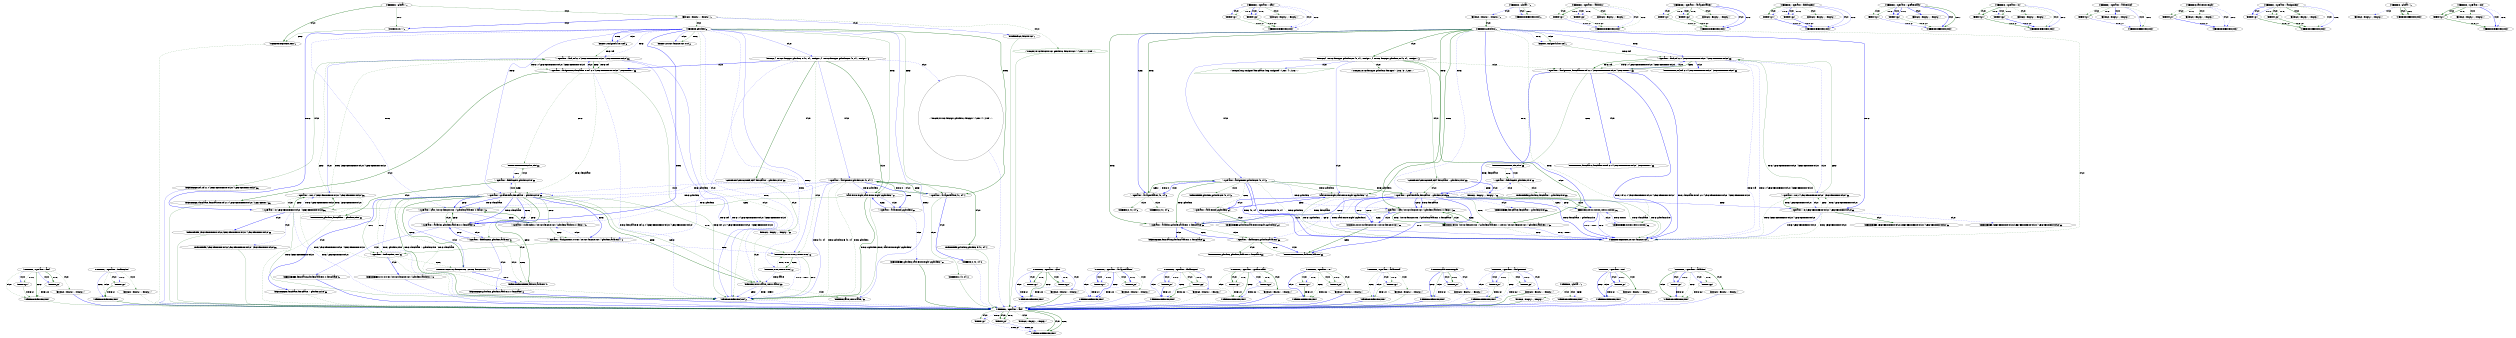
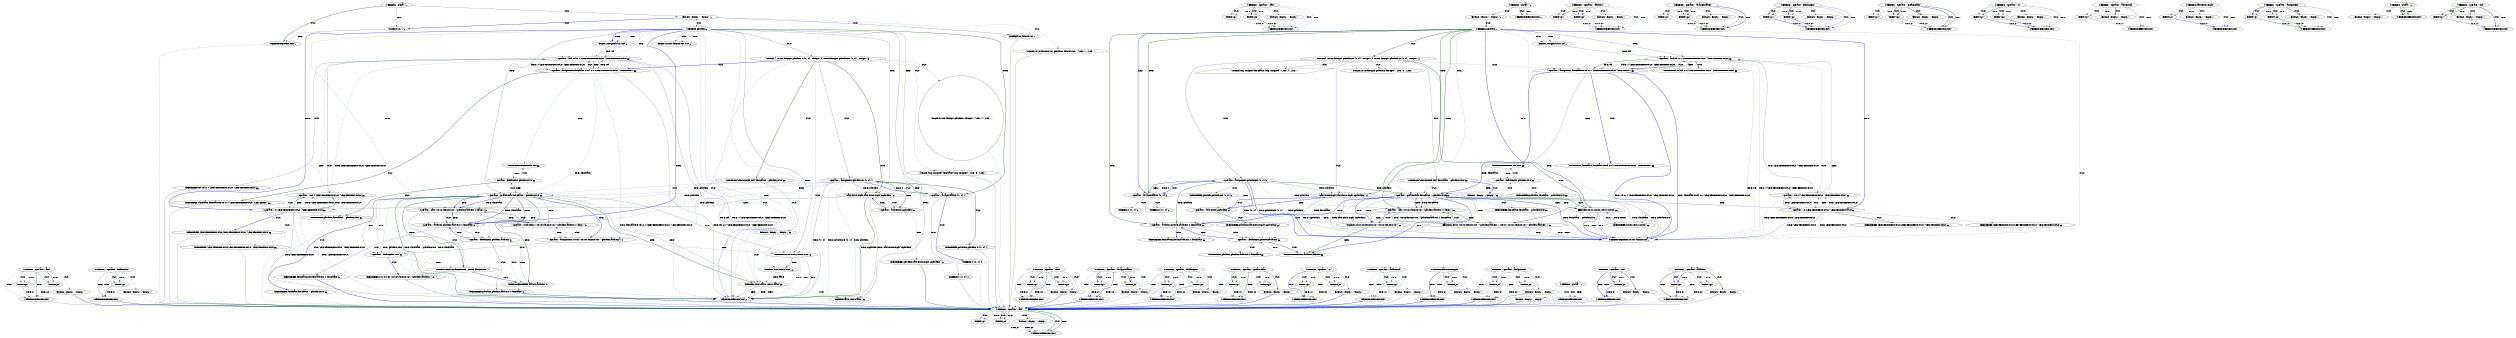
node "<(LOCAL,long unsigned desc_base: long unsigned)<SUB>5</SUB>>": added
edge "(LITERAL,true,return true;)" -> "(RETURN,return true;,return true;)": removed, label "DDG: true"
